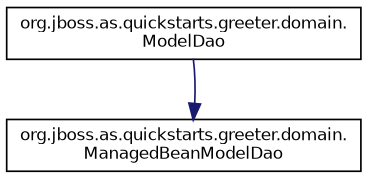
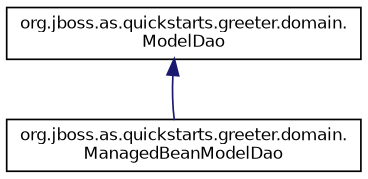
edge "org.jboss.as.quickstarts.greeter.domain. ModelDao" -> "org.jboss.as.quickstarts.greeter.domain. ManagedBeanModelDao": reversed
